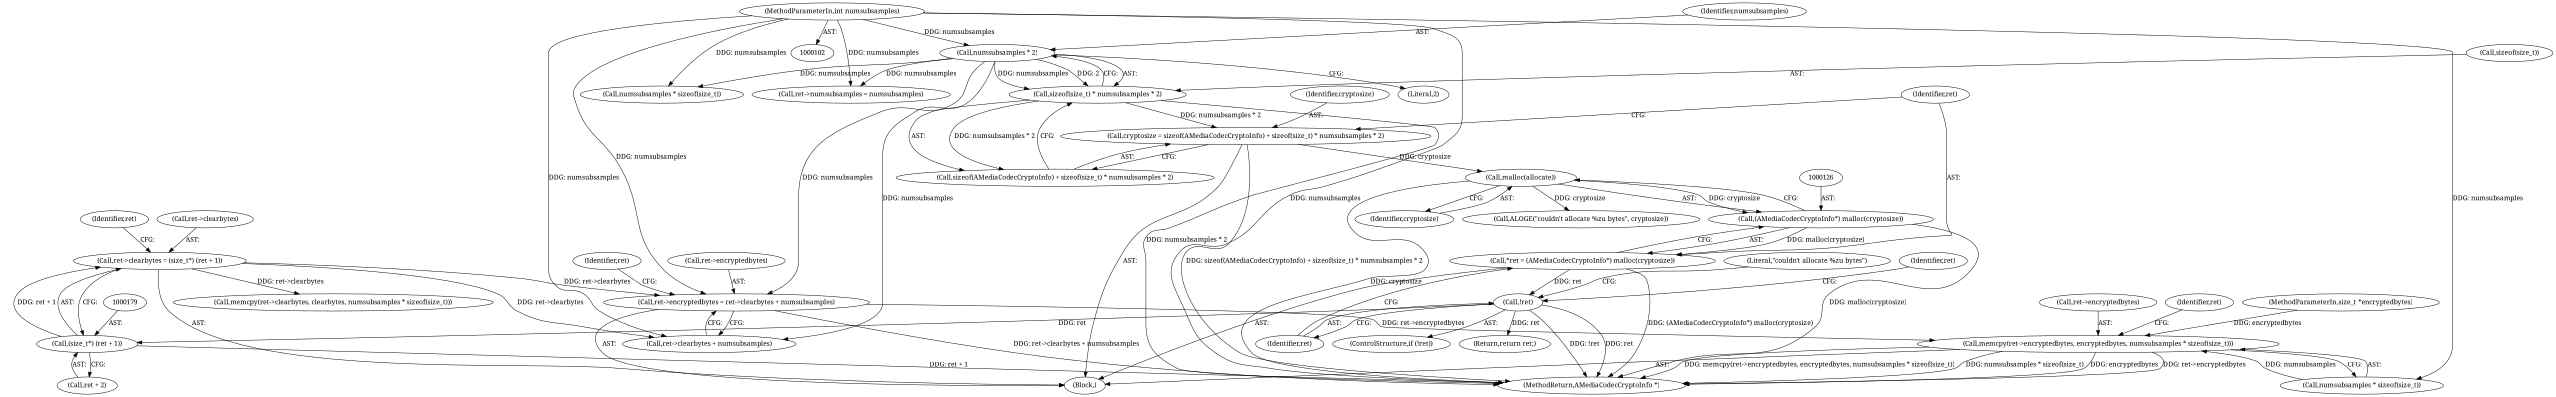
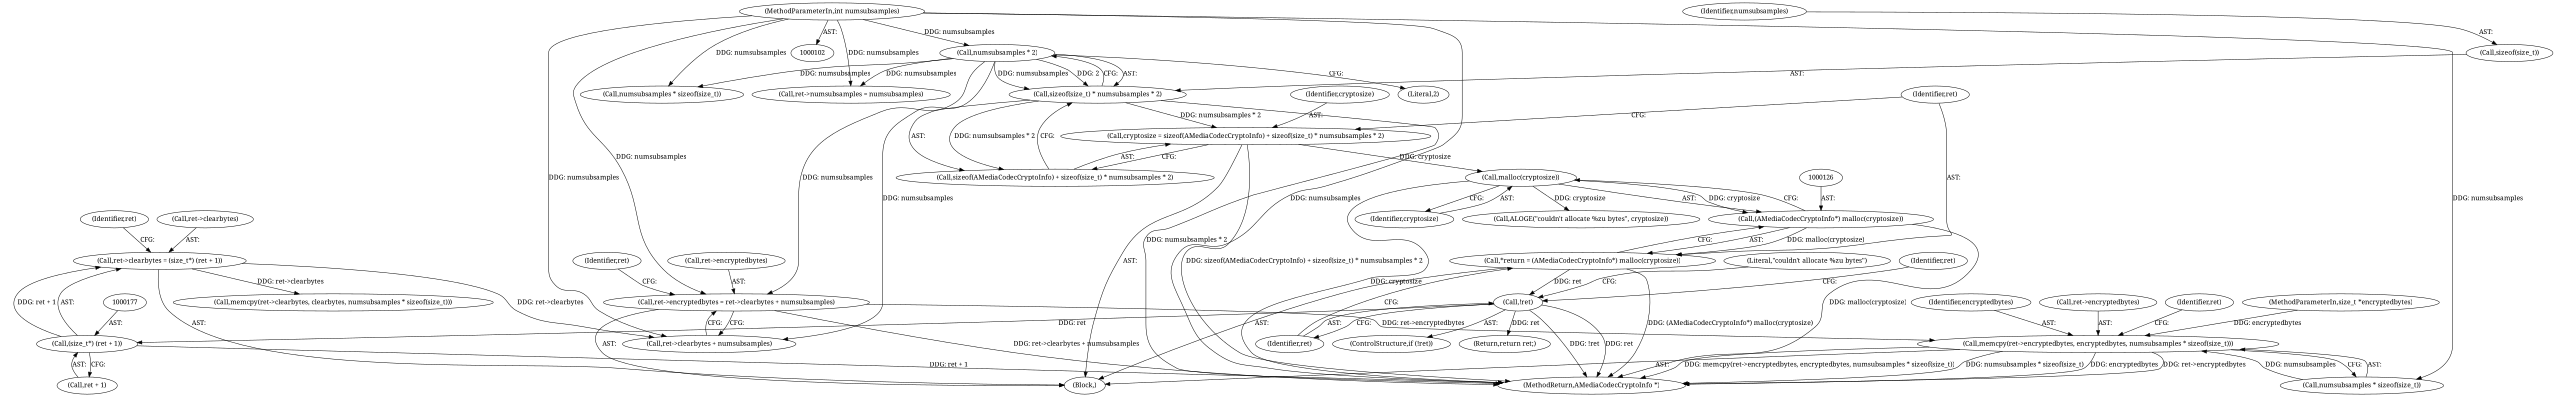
edge "(Identifier,numsubsamples)" -> "(Call,numsubsamples * 2)": now "(Identifier,numsubsamples)" -> "(Call,sizeof(size_t))"
node "(Call,malloc(allocate))": label "(Call,malloc(allocate))" -> "(Call,malloc(cryptosize))"
node "(Call,*ret = (AMediaCodecCryptoInfo*) malloc(cryptosize))": label "(Call,*ret = (AMediaCodecCryptoInfo*) malloc(cryptosize))" -> "(Call,*return = (AMediaCodecCryptoInfo*) malloc(cryptosize))"
edge "(Call,ret->clearbytes = (size_t*) (ret + 1))" -> "(Call,ret->encryptedbytes = ret->clearbytes + numsubsamples)": removed, label "DDG: ret->clearbytes"
edge "(Call,ret->clearbytes = (size_t*) (ret + 1))" -> "(Call,(size_t*) (ret + 1))": removed, label "CFG:"
node "1000179": label "1000179" -> "1000177"
node "(Identifier,encryptedbytes)": added
node "(Call,ret + 2)": label "(Call,ret + 2)" -> "(Call,ret + 1)"
